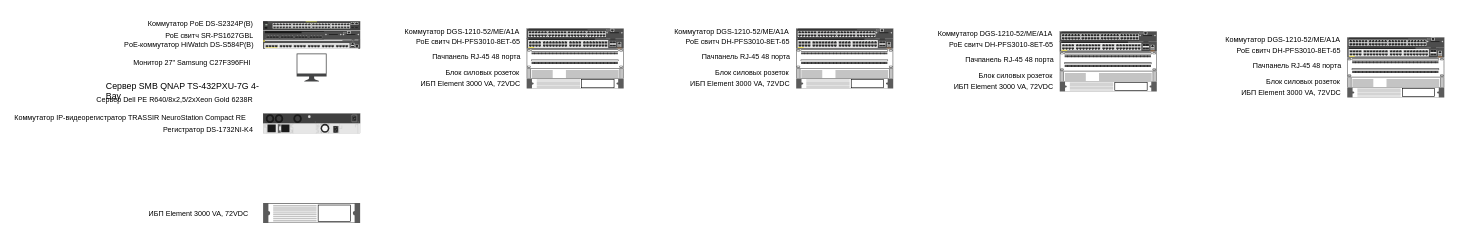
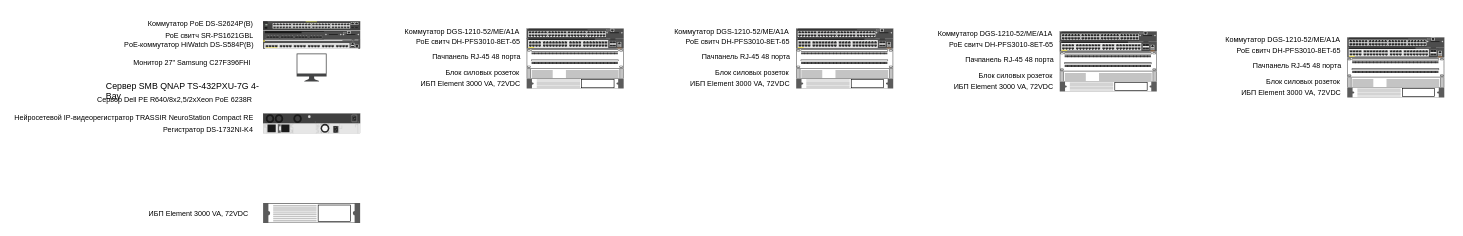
node "Коммутатор PoE DS-S2324P(B)": label "Коммутатор PoE DS-S2324P(B)" -> "Коммутатор PoE DS-S2624P(B)"
node "РоЕ свитч SR-PS1627GBL": label "РоЕ свитч SR-PS1627GBL" -> "РоЕ свитч SR-PS1621GBL"
node "Сервер Dell PE R640/8x2,5/2xXeon Gold 6238R": label "Сервер Dell PE R640/8x2,5/2xXeon Gold 6238R" -> "Сервер Dell PE R640/8x2,5/2xXeon PoE 6238R"
node "Коммутатор IP-видеорегистратор TRASSIR NeuroStation Compact RE": label "Коммутатор IP-видеорегистратор TRASSIR NeuroStation Compact RE" -> "Нейросетевой IP-видеорегистратор TRASSIR NeuroStation Compact RE"
